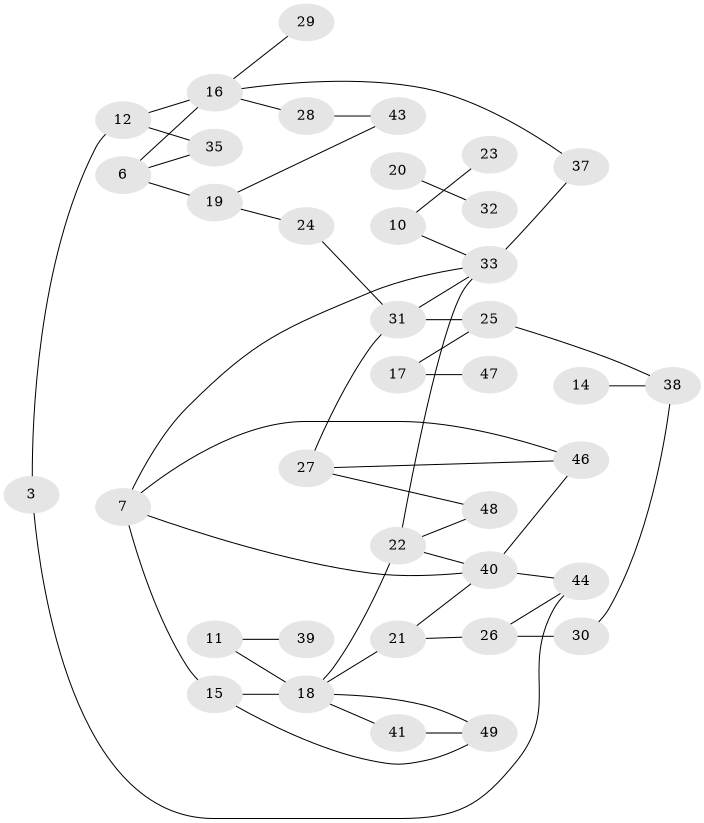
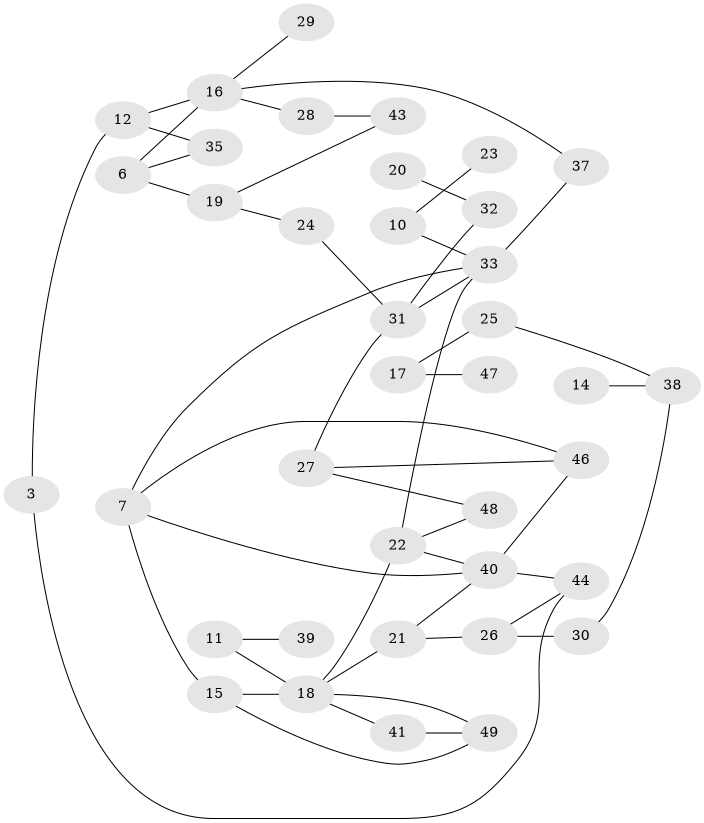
edge "31" -- "25": now "31" -- "32"
